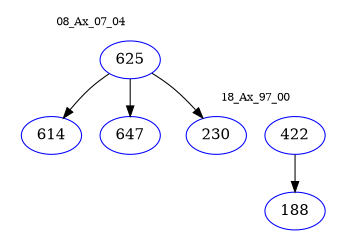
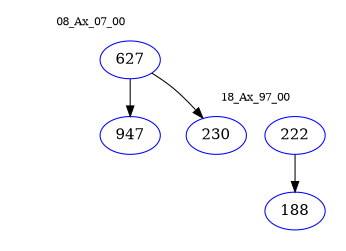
cluster "08_Ax_07_04": label "08_Ax_07_04" -> "08_Ax_07_00"
node "625": label "625" -> "627"
node "614": removed
node "647": label "647" -> "947"
node "422": label "422" -> "222"
